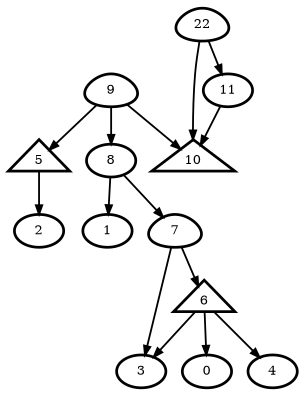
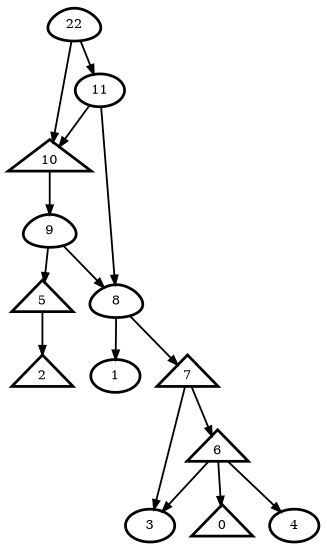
edge "9" -> "10": reversed
node "8": shape ellipse -> egg
edge "11" -> "8": added
node "2": shape ellipse -> triangle
node "7": shape egg -> triangle
node "0": shape ellipse -> triangle
